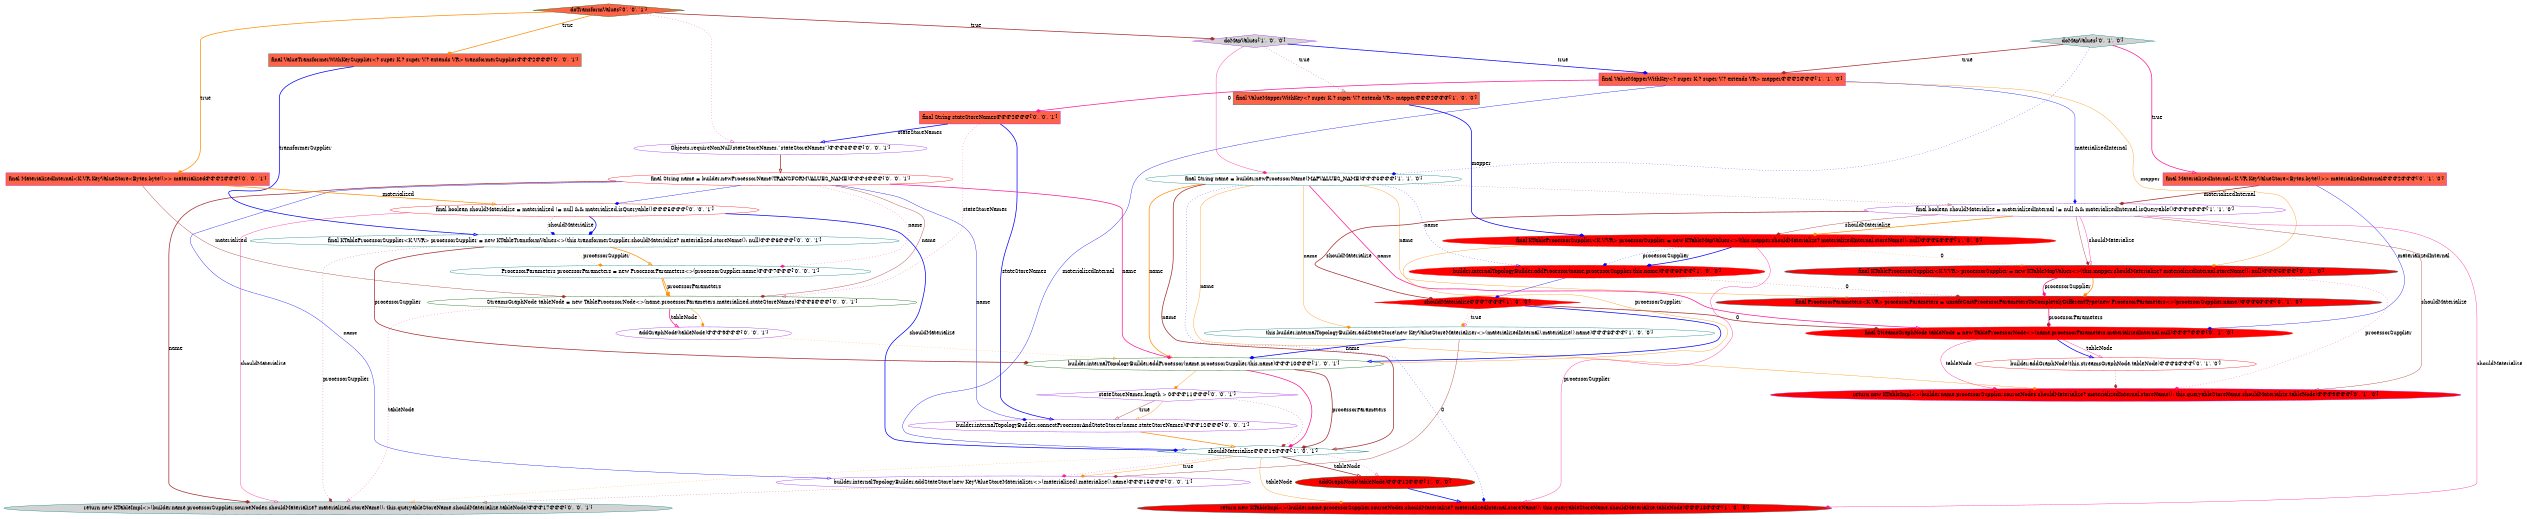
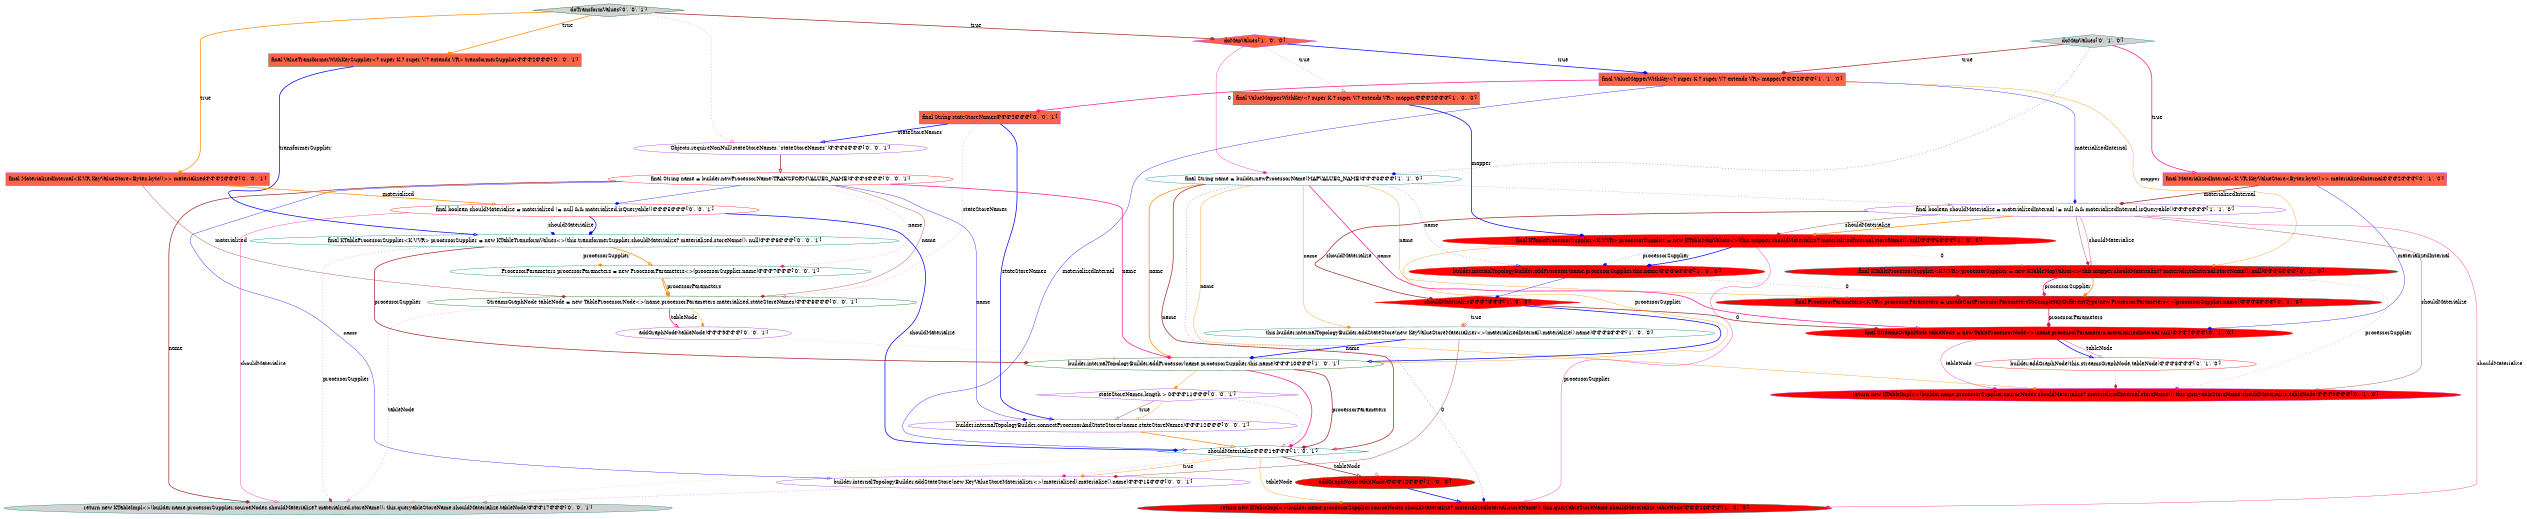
node "doTransformValues['0', '0', '1']": fillcolor tomato -> lightgray
node "doMapValues['1', '0', '0']": fillcolor lightgray -> tomato
edge "stateStoreNames.length > 0@@@11@@@['0', '0', '1']" -> "shouldMaterialize@@@14@@@['1', '0', '1']": arrowhead diamond -> onormal
